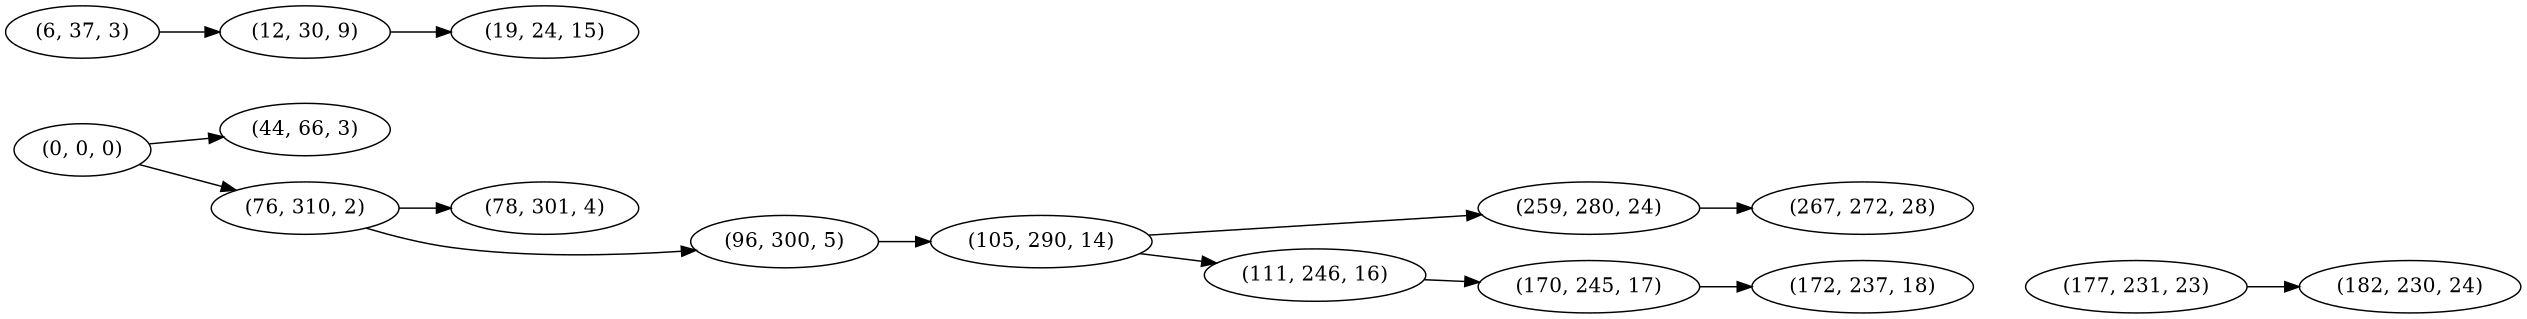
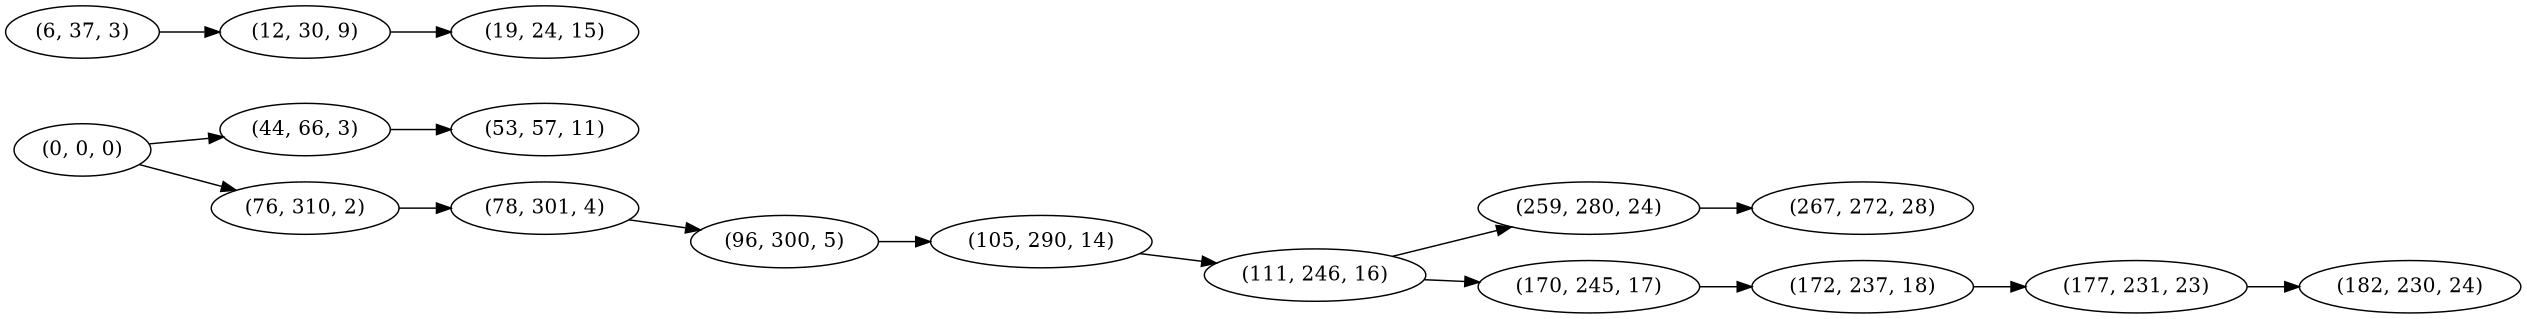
node "(53, 57, 11)": added
edge "(105, 290, 14)" -> "(259, 280, 24)": now "(111, 246, 16)" -> "(259, 280, 24)"
edge "(76, 310, 2)" -> "(96, 300, 5)": now "(78, 301, 4)" -> "(96, 300, 5)"
edge "(172, 237, 18)" -> "(177, 231, 23)": added
